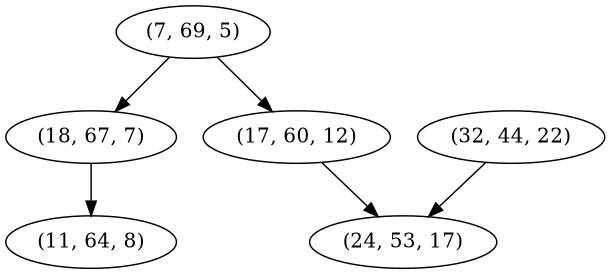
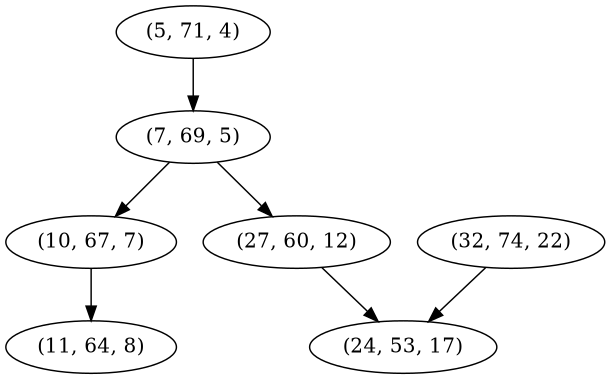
node "(5, 71, 4)": added
node "(18, 67, 7)": label "(18, 67, 7)" -> "(10, 67, 7)"
node "(17, 60, 12)": label "(17, 60, 12)" -> "(27, 60, 12)"
node "(32, 44, 22)": label "(32, 44, 22)" -> "(32, 74, 22)"
